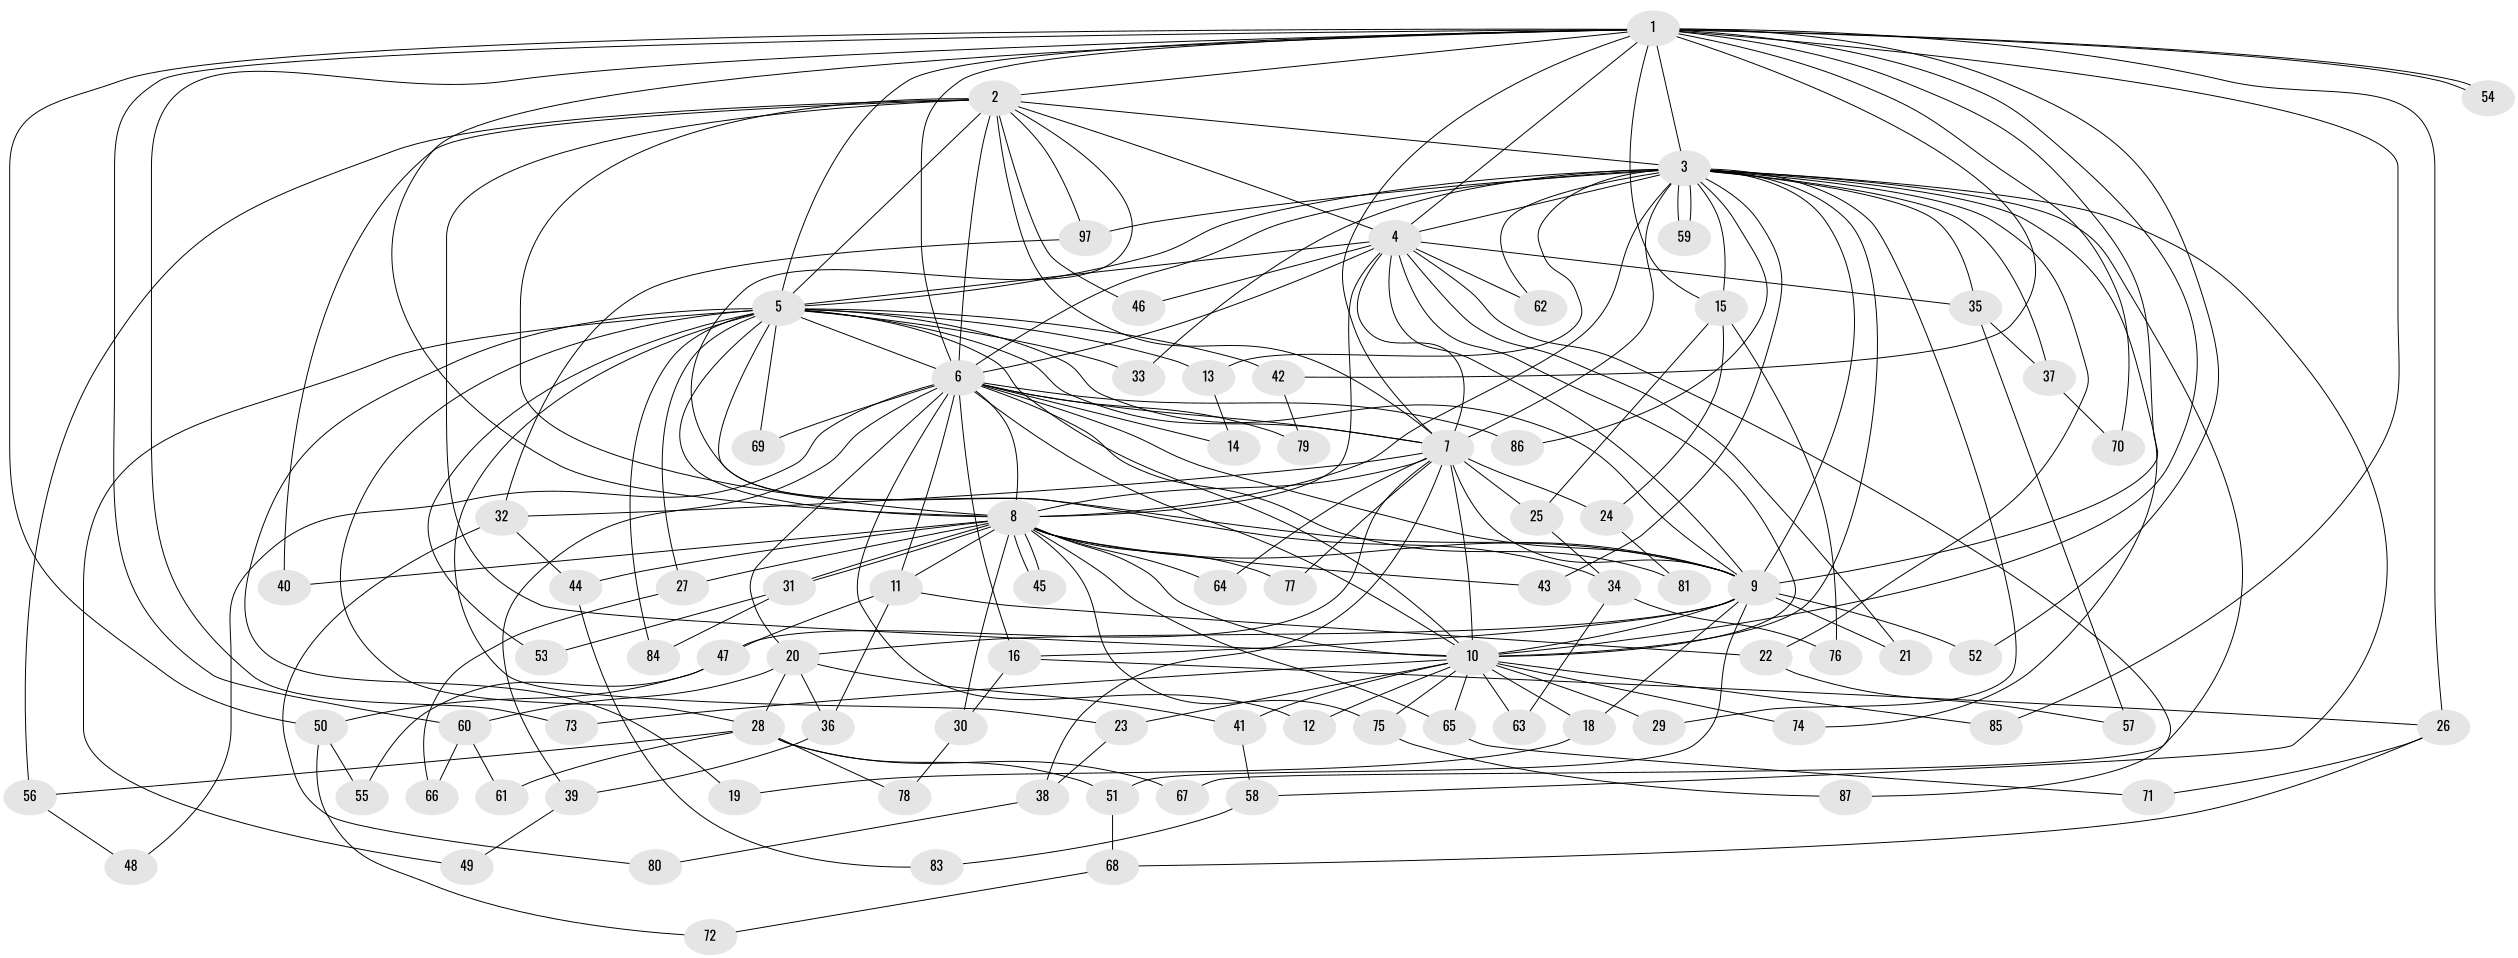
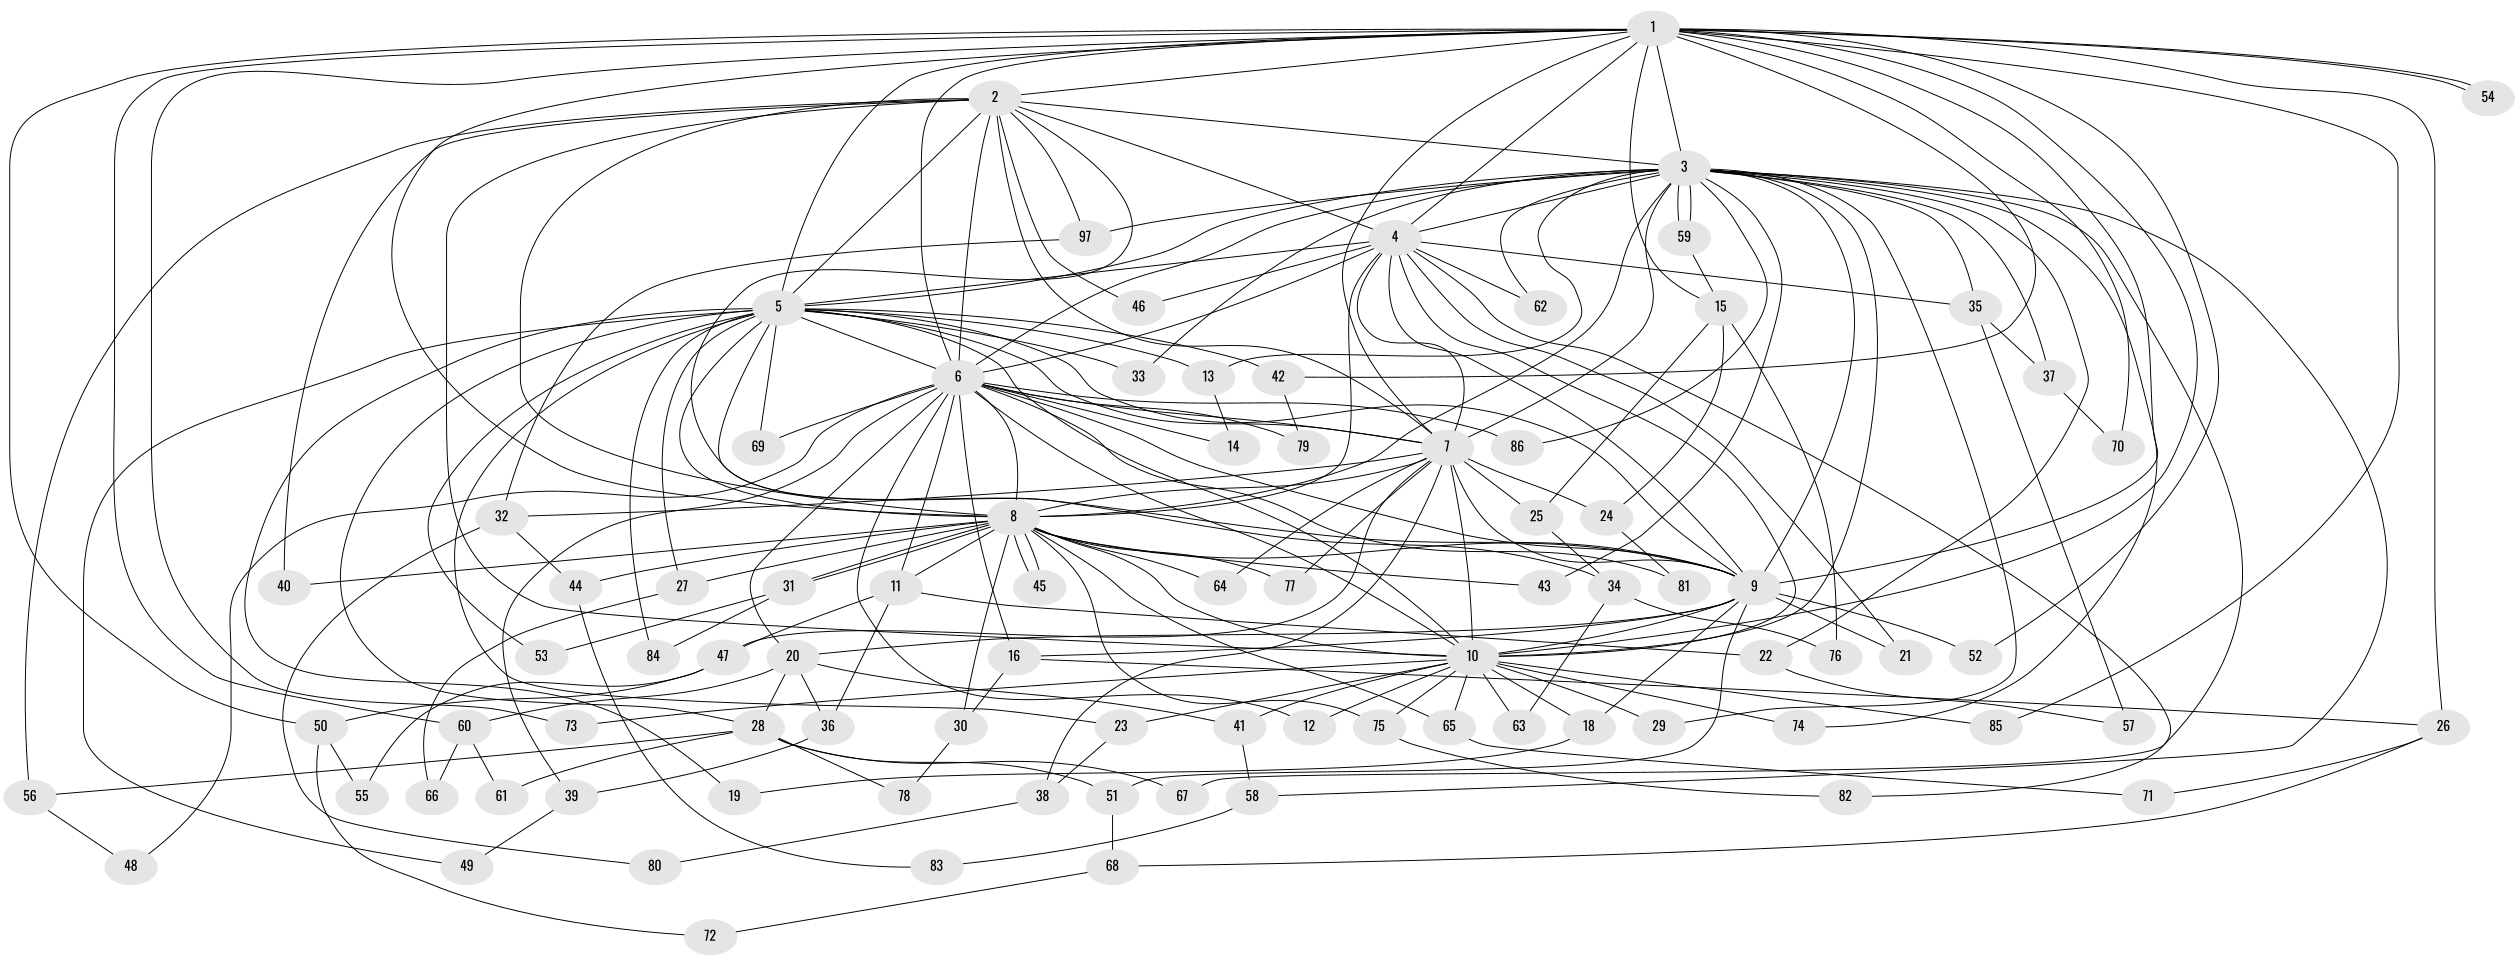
edge "3" -- "15": now "59" -- "15"
node "87": label "87" -> "82"
